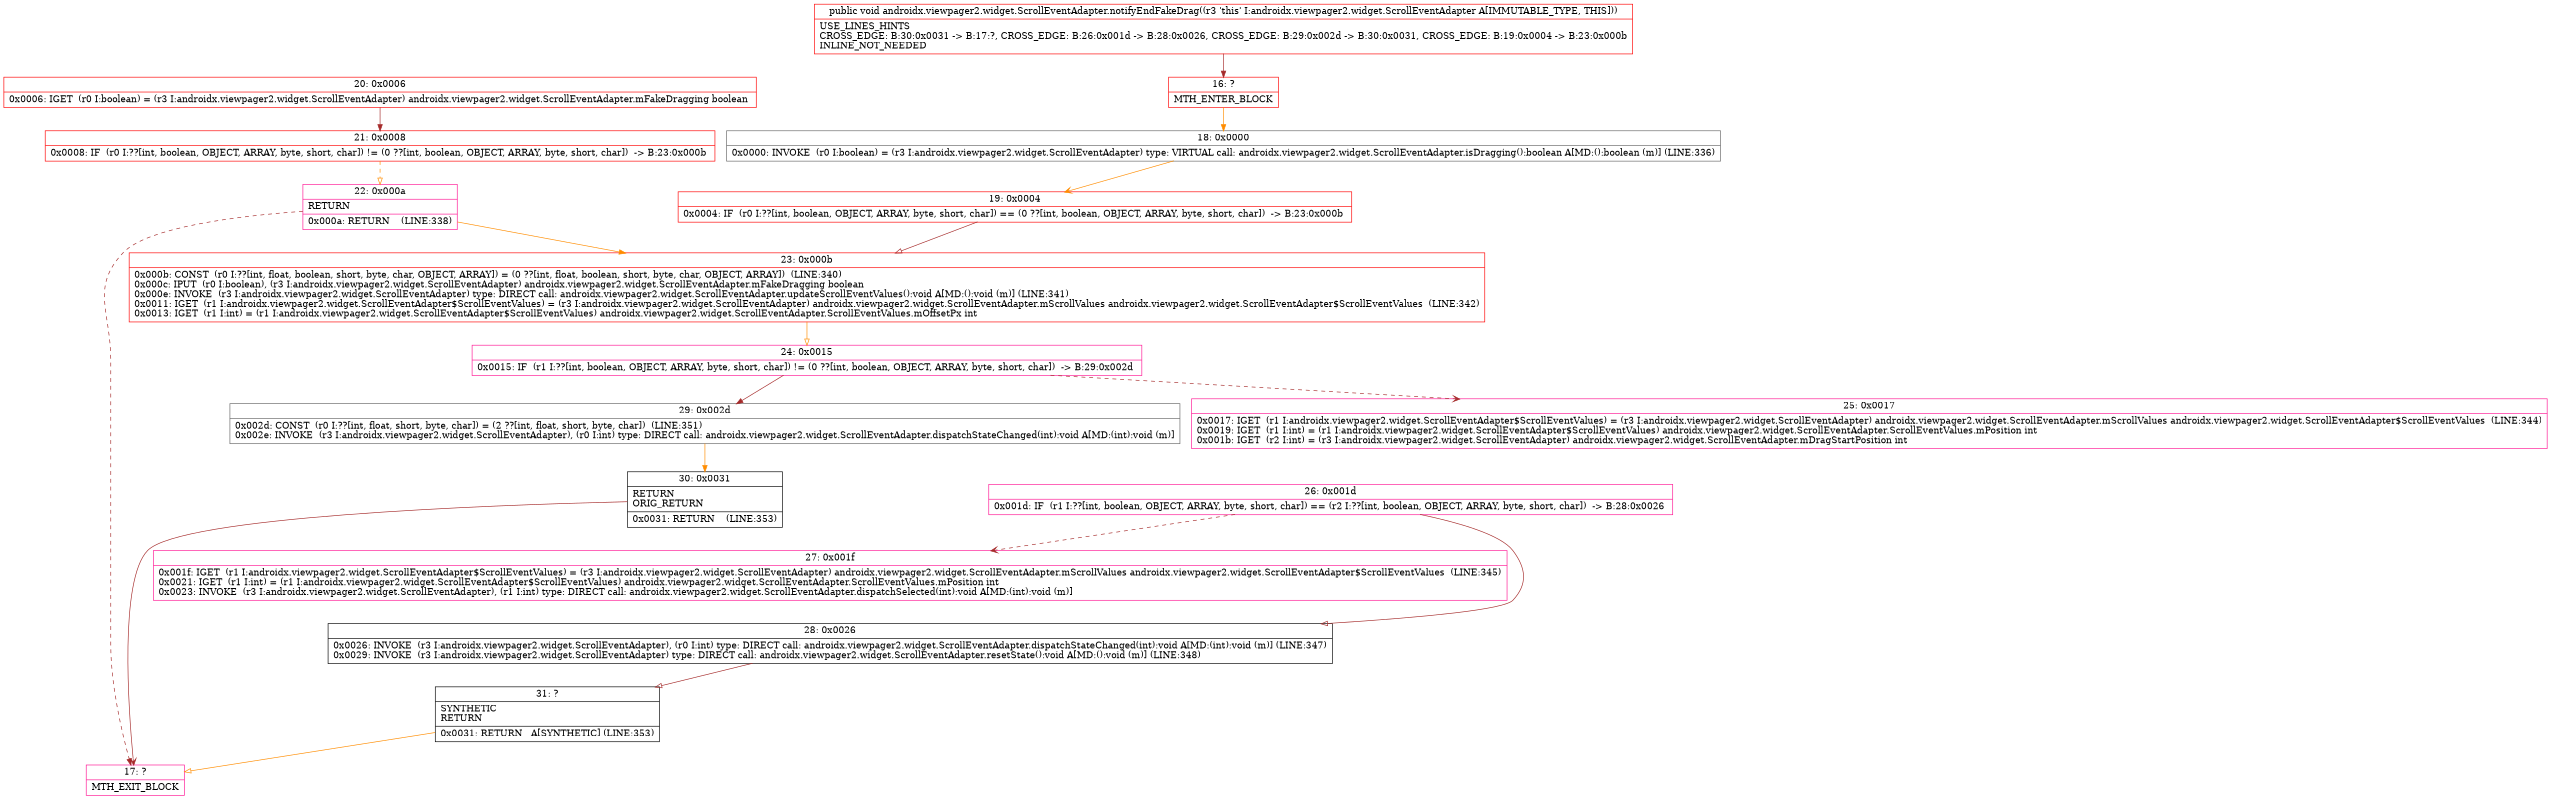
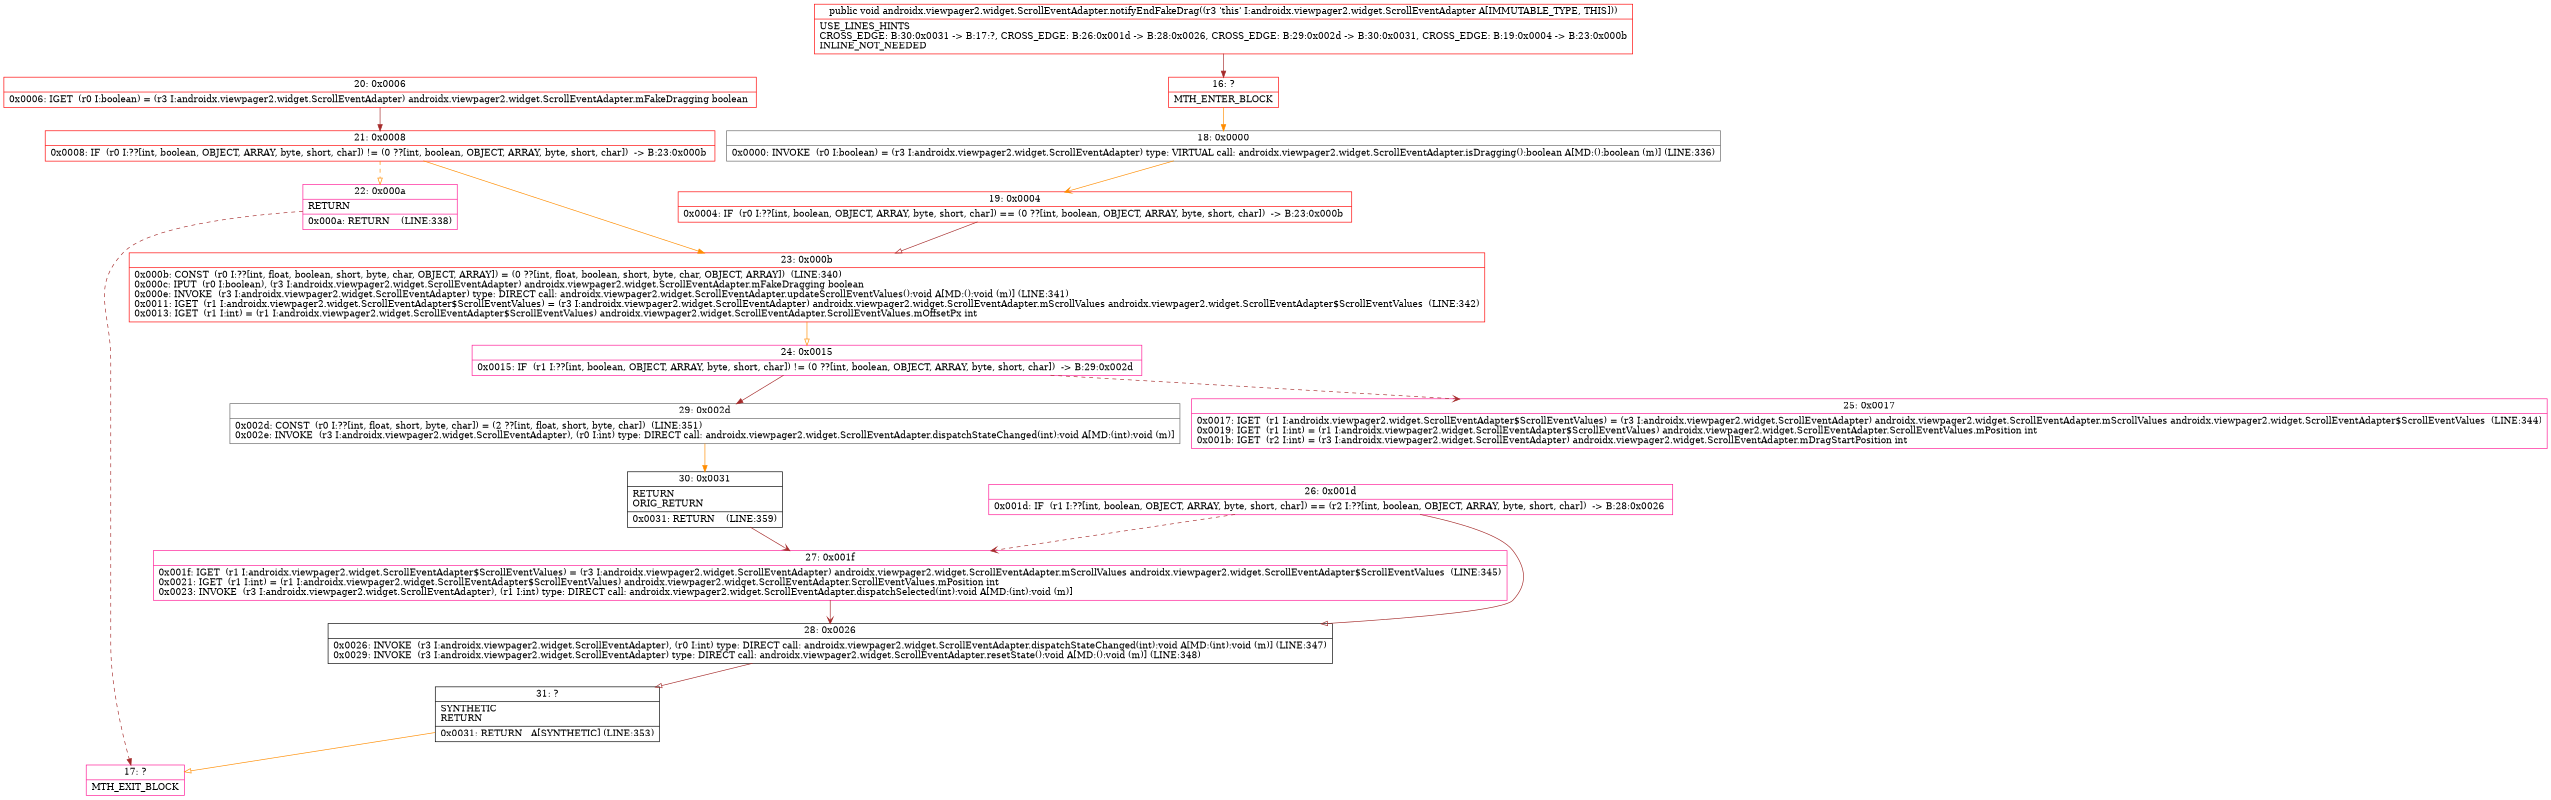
edge "22: 0x000a" -> "23: 0x000b": now "21: 0x0008" -> "23: 0x000b"
node "30: 0x0031": text "0x0031: RETURN    (LINE:353)" -> "0x0031: RETURN    (LINE:359)"
edge "30: 0x0031" -> "17: ?": now "30: 0x0031" -> "27: 0x001f"
edge "27: 0x001f" -> "28: 0x0026": added
